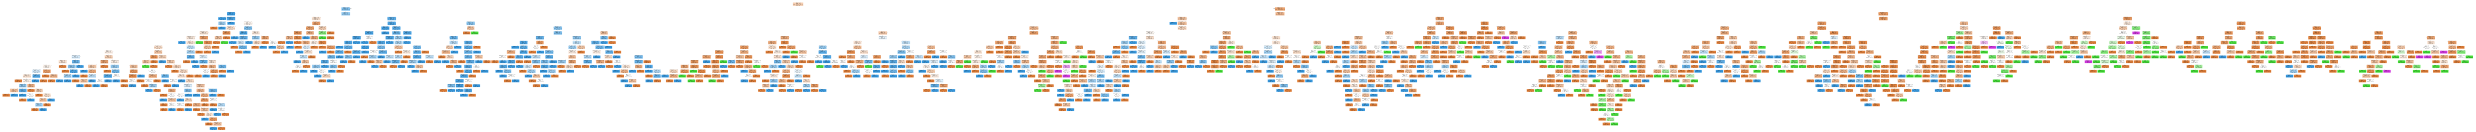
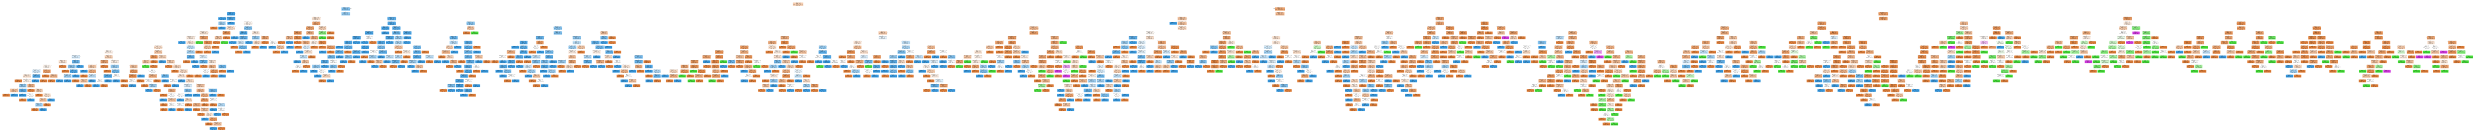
node "entropy = 0.0 samples = 3 value = [0, 0, 0, 3] class = Old": fillcolor #d739e5 -> #eb9f69
